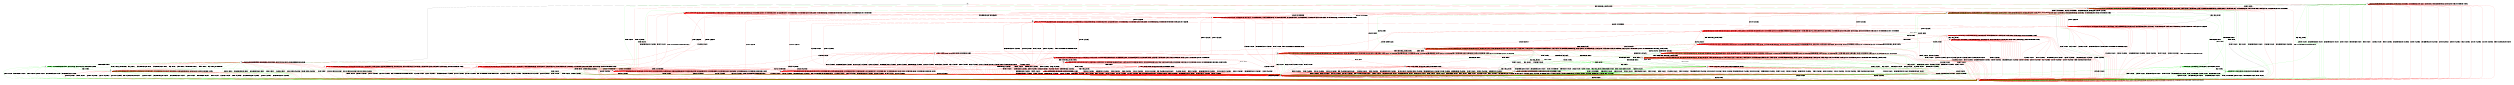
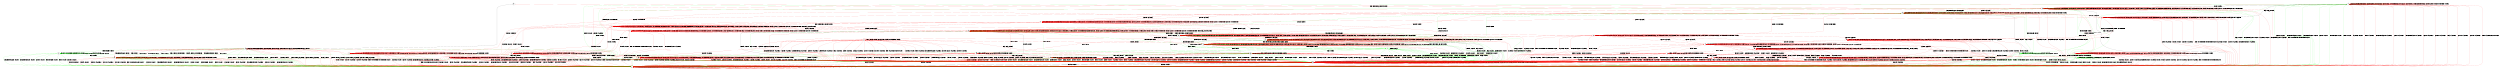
edge "n" -> "s": label "CH_OPEN / UNIMPLEMENTED" -> "CH_REQUEST_PTY / UNIMPLEMENTED"
edge "m" -> "i": added, label "CH_REQUEST_PTY / CH_SUCCESS"
edge "u" -> "aa": added, label "CH_OPEN / UNIMPLEMENTED"
edge "y" -> "z": reversed
edge "d" -> "g": reversed
